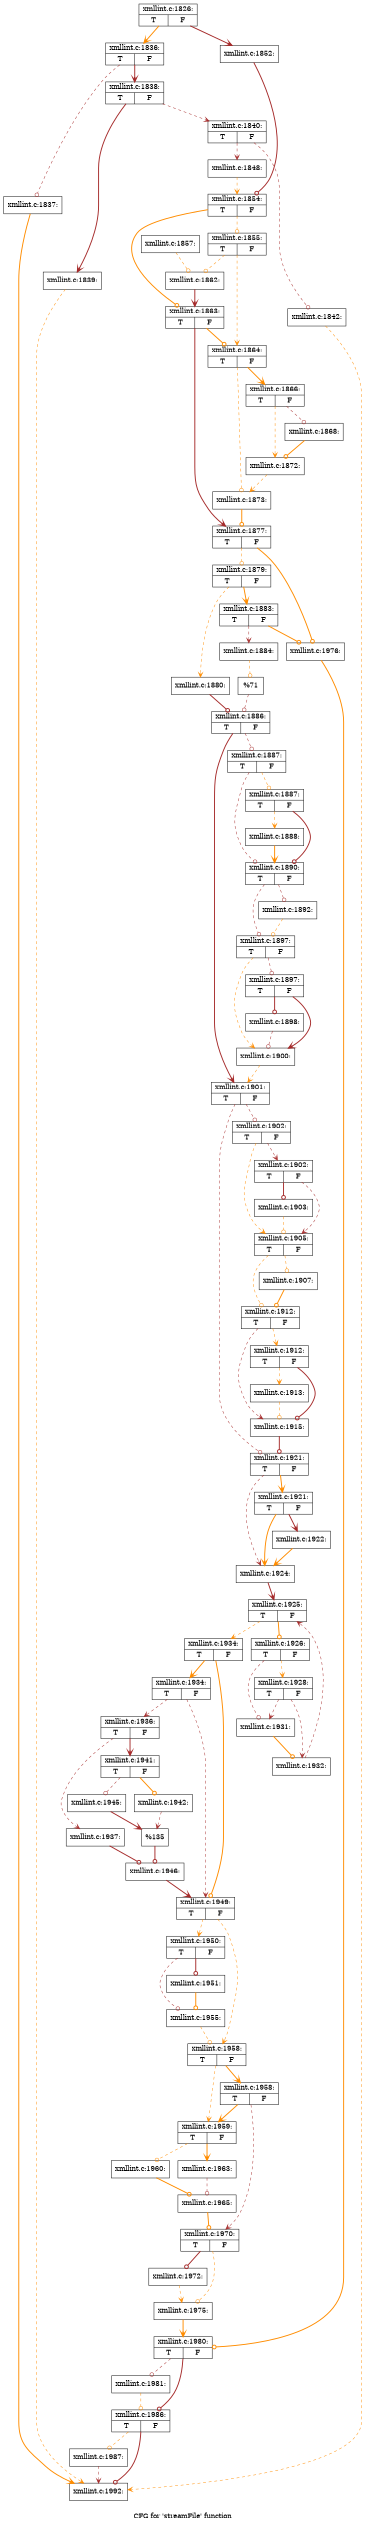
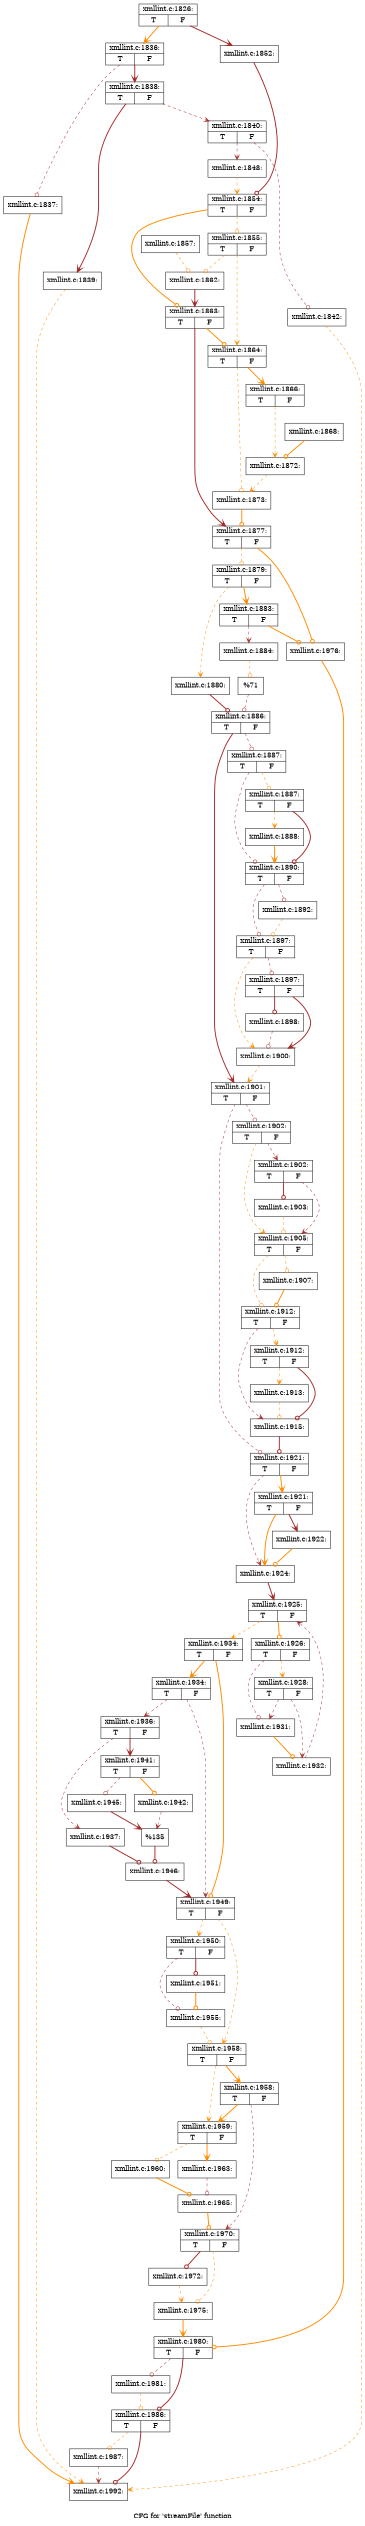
edge "xmllint.c:1866:" -> "xmllint.c:1868:": removed
edge "xmllint.c:1922:" -> "xmllint.c:1924:": arrowhead vee -> odot
